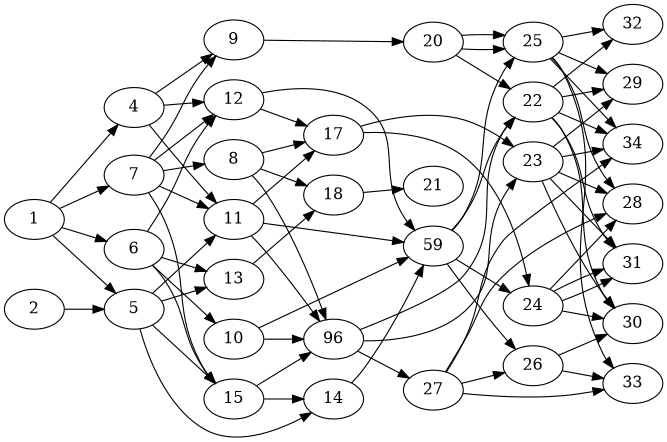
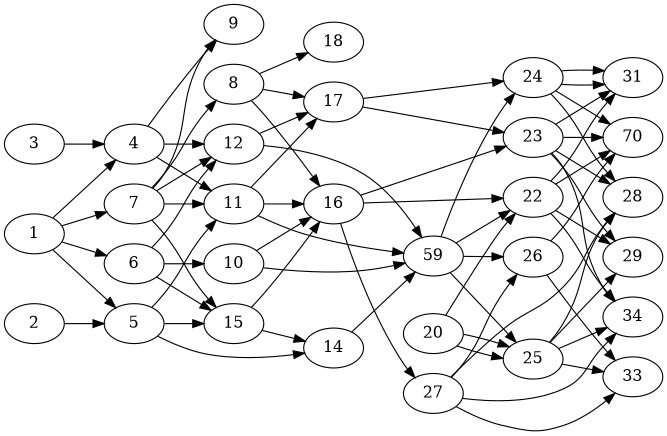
node "32": removed
edge "9" -> "20": removed
node "3": added
node "21": removed
node "13": removed
node "30": label "30" -> "70"
node "96": label "96" -> "16"
